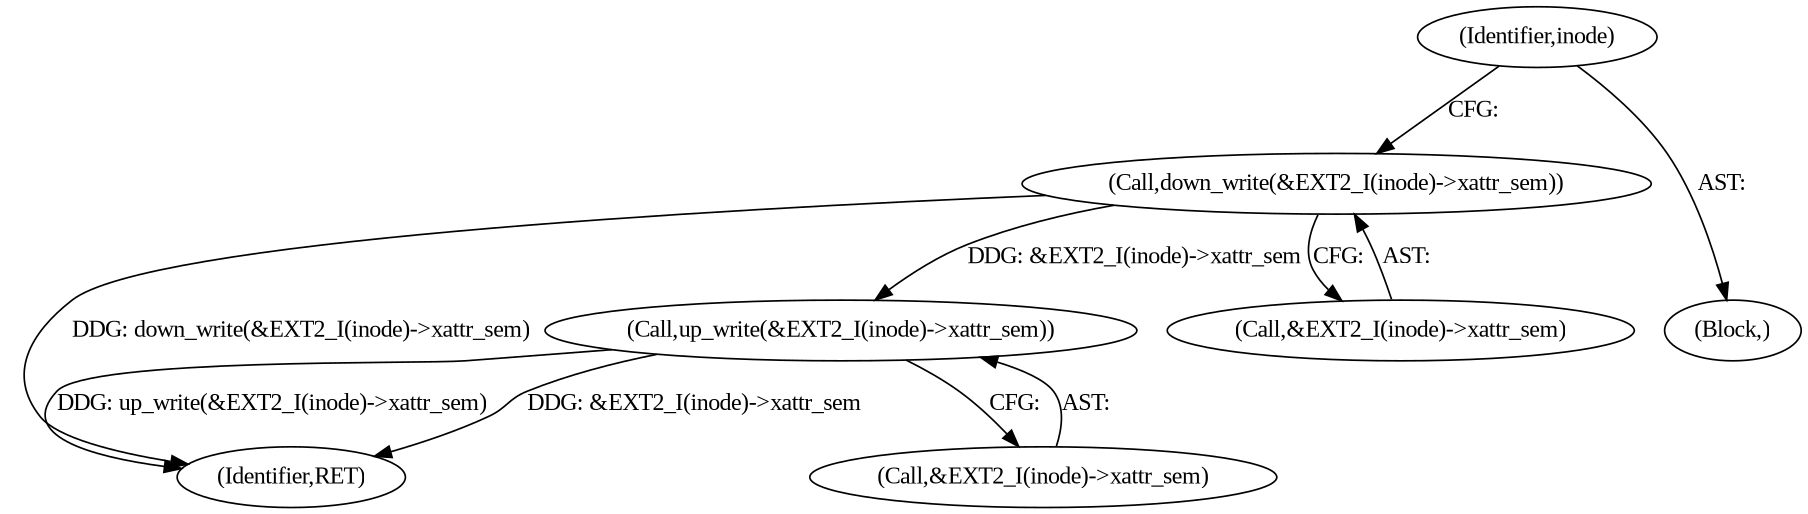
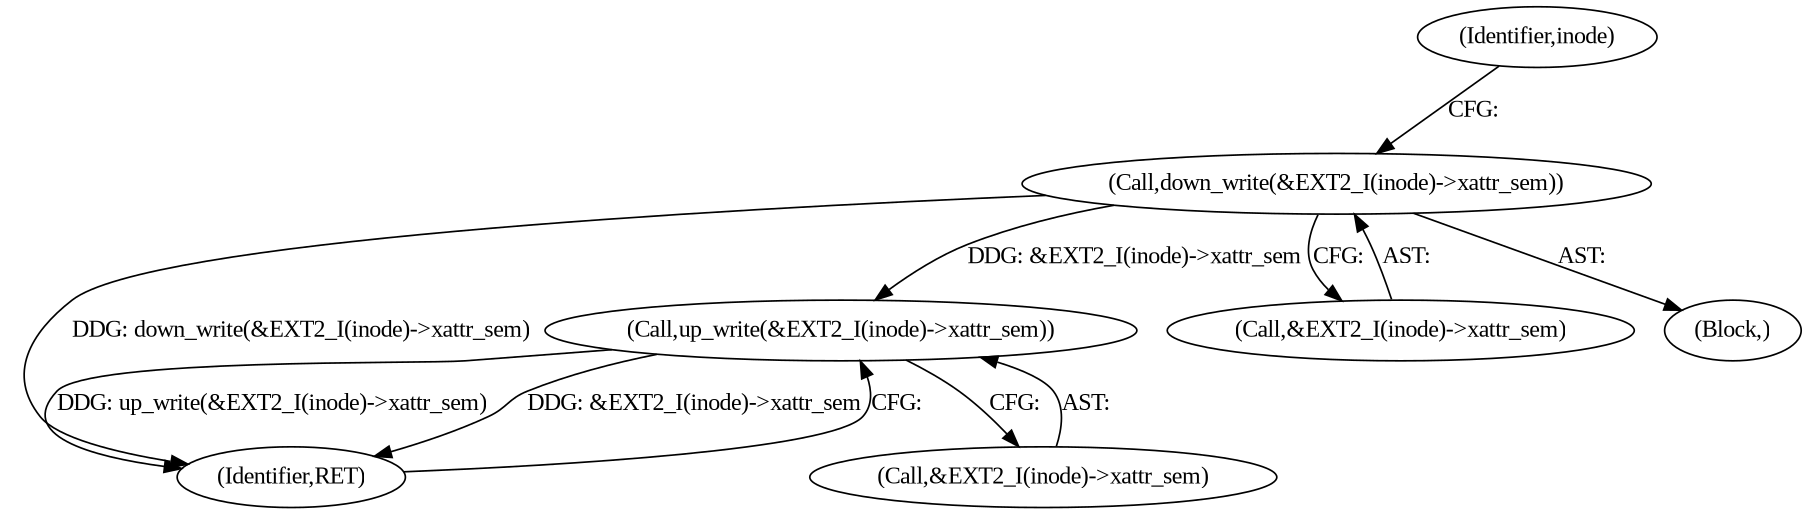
edge "(Identifier,inode)" -> "(Block,)": now "(Call,down_write(&EXT2_I(inode)->xattr_sem))" -> "(Block,)"
edge "(Identifier,RET)" -> "(Call,up_write(&EXT2_I(inode)->xattr_sem))": added, label "CFG:"
